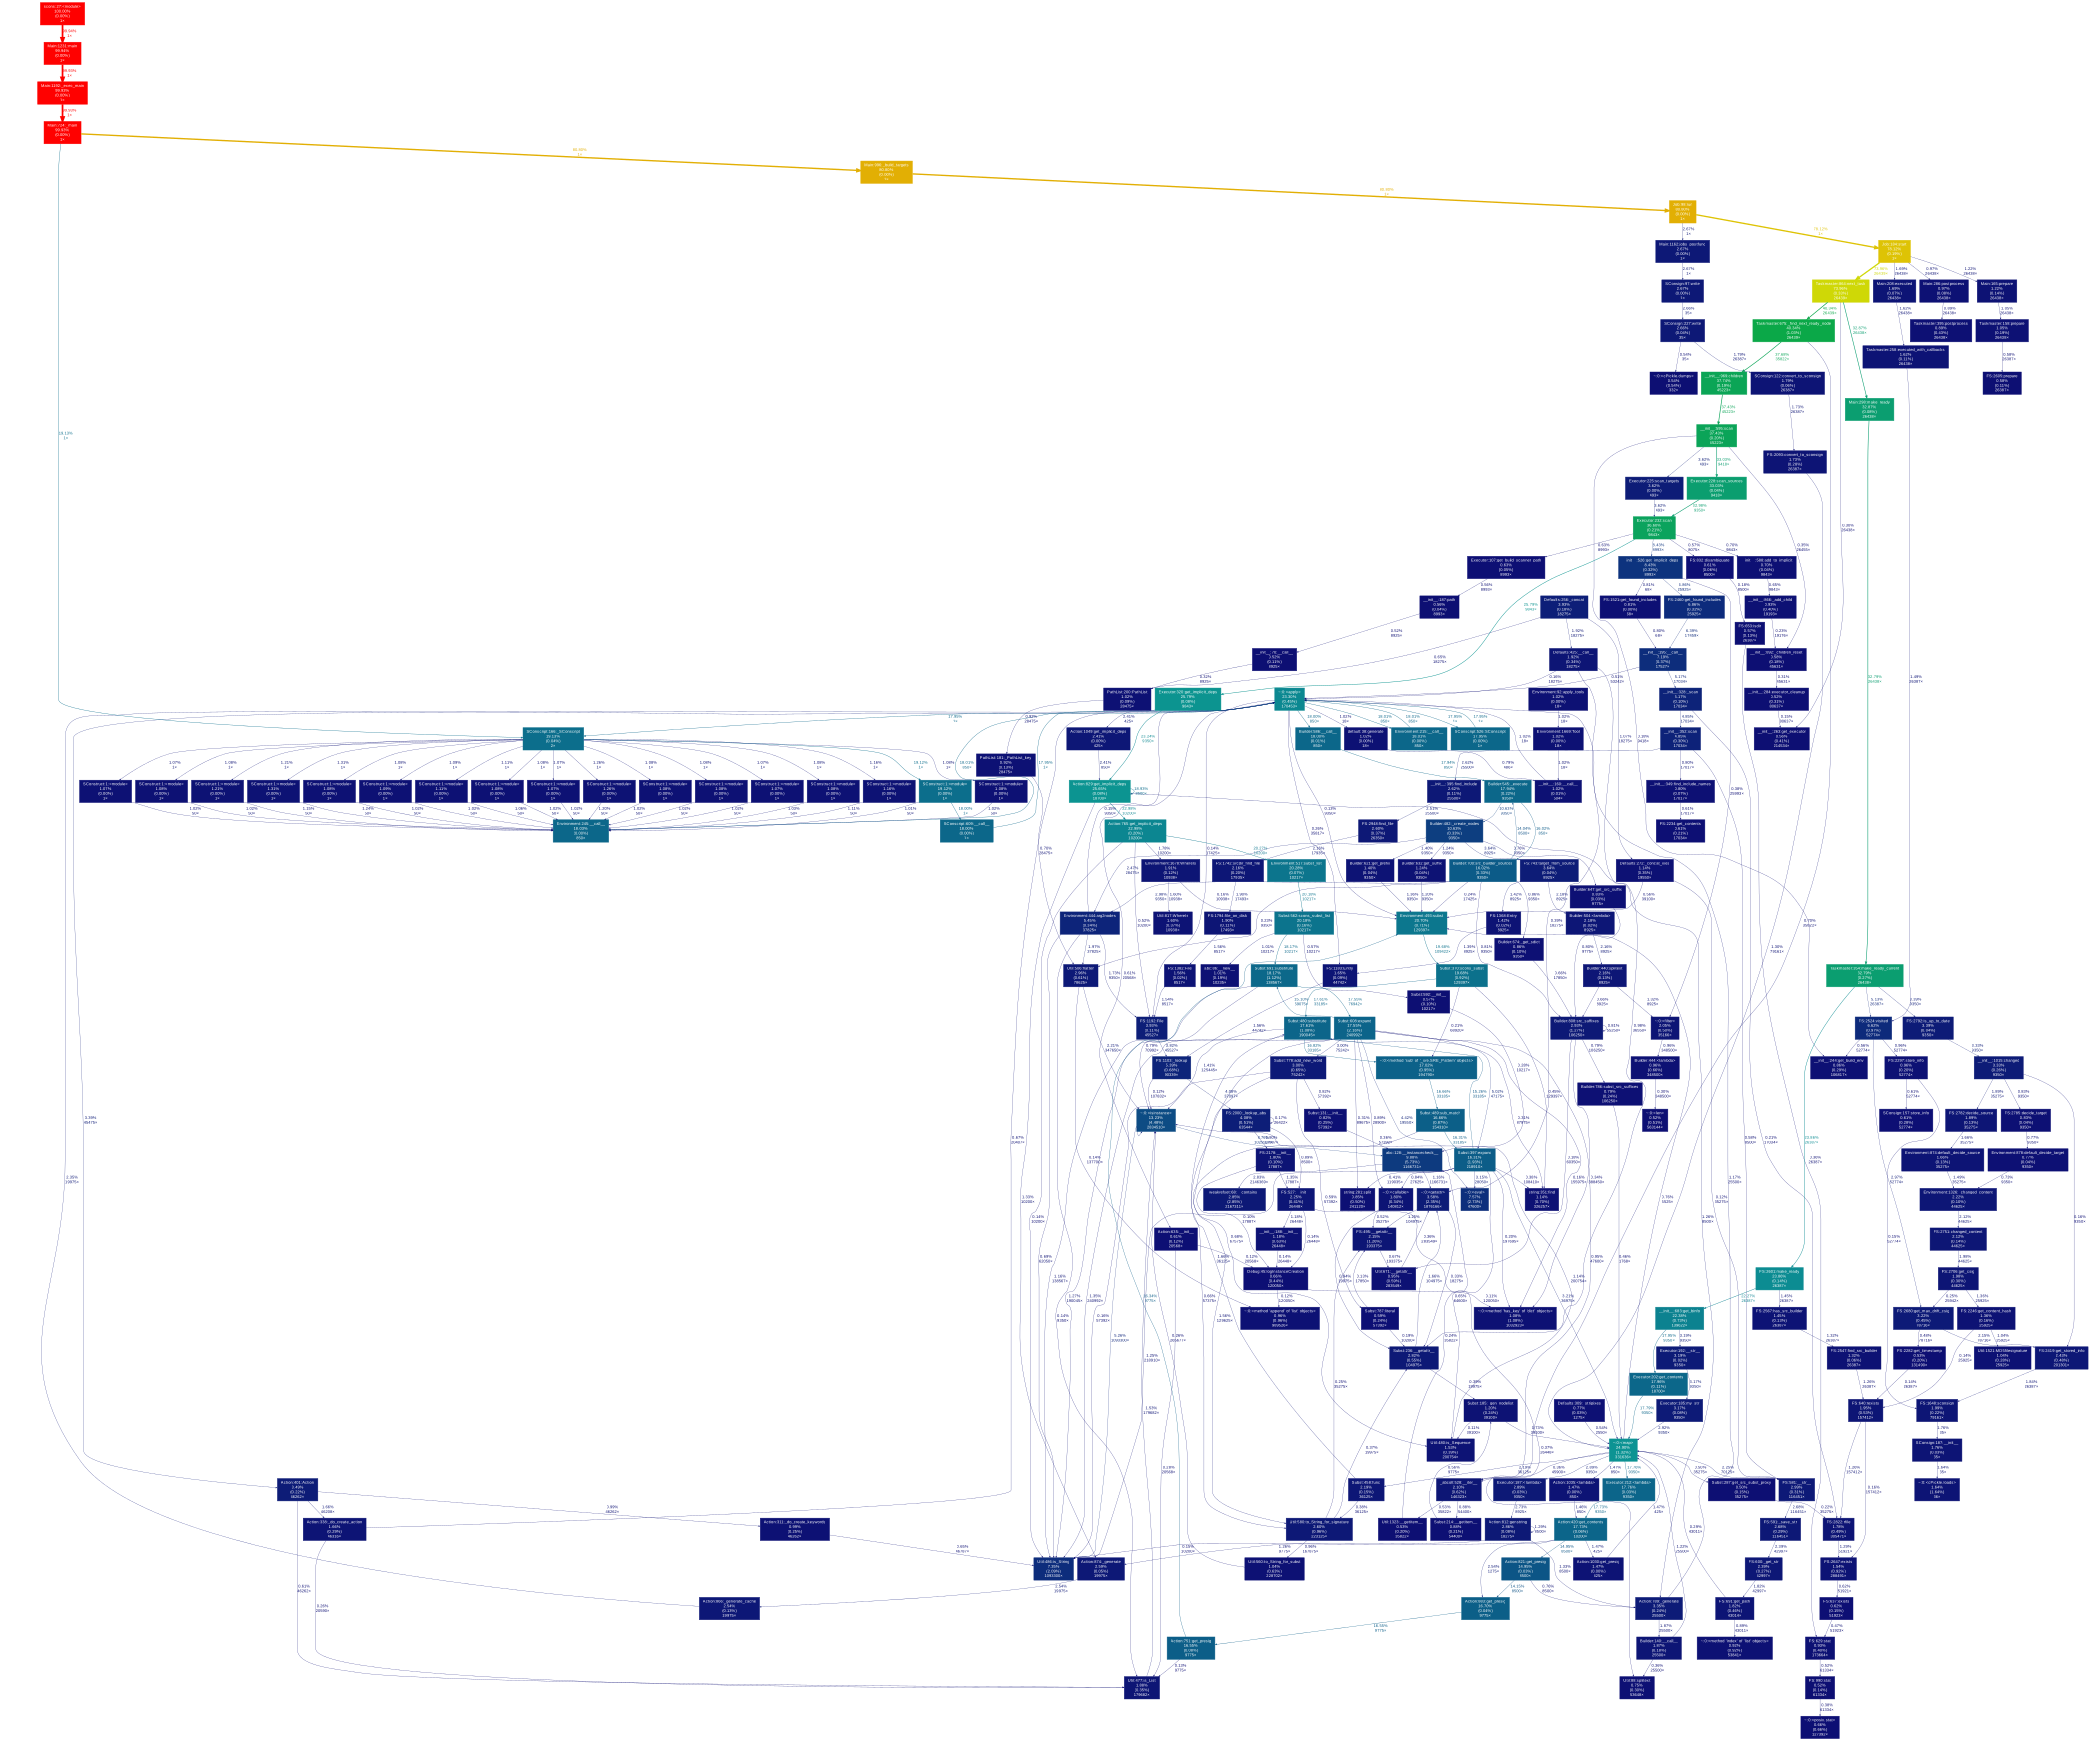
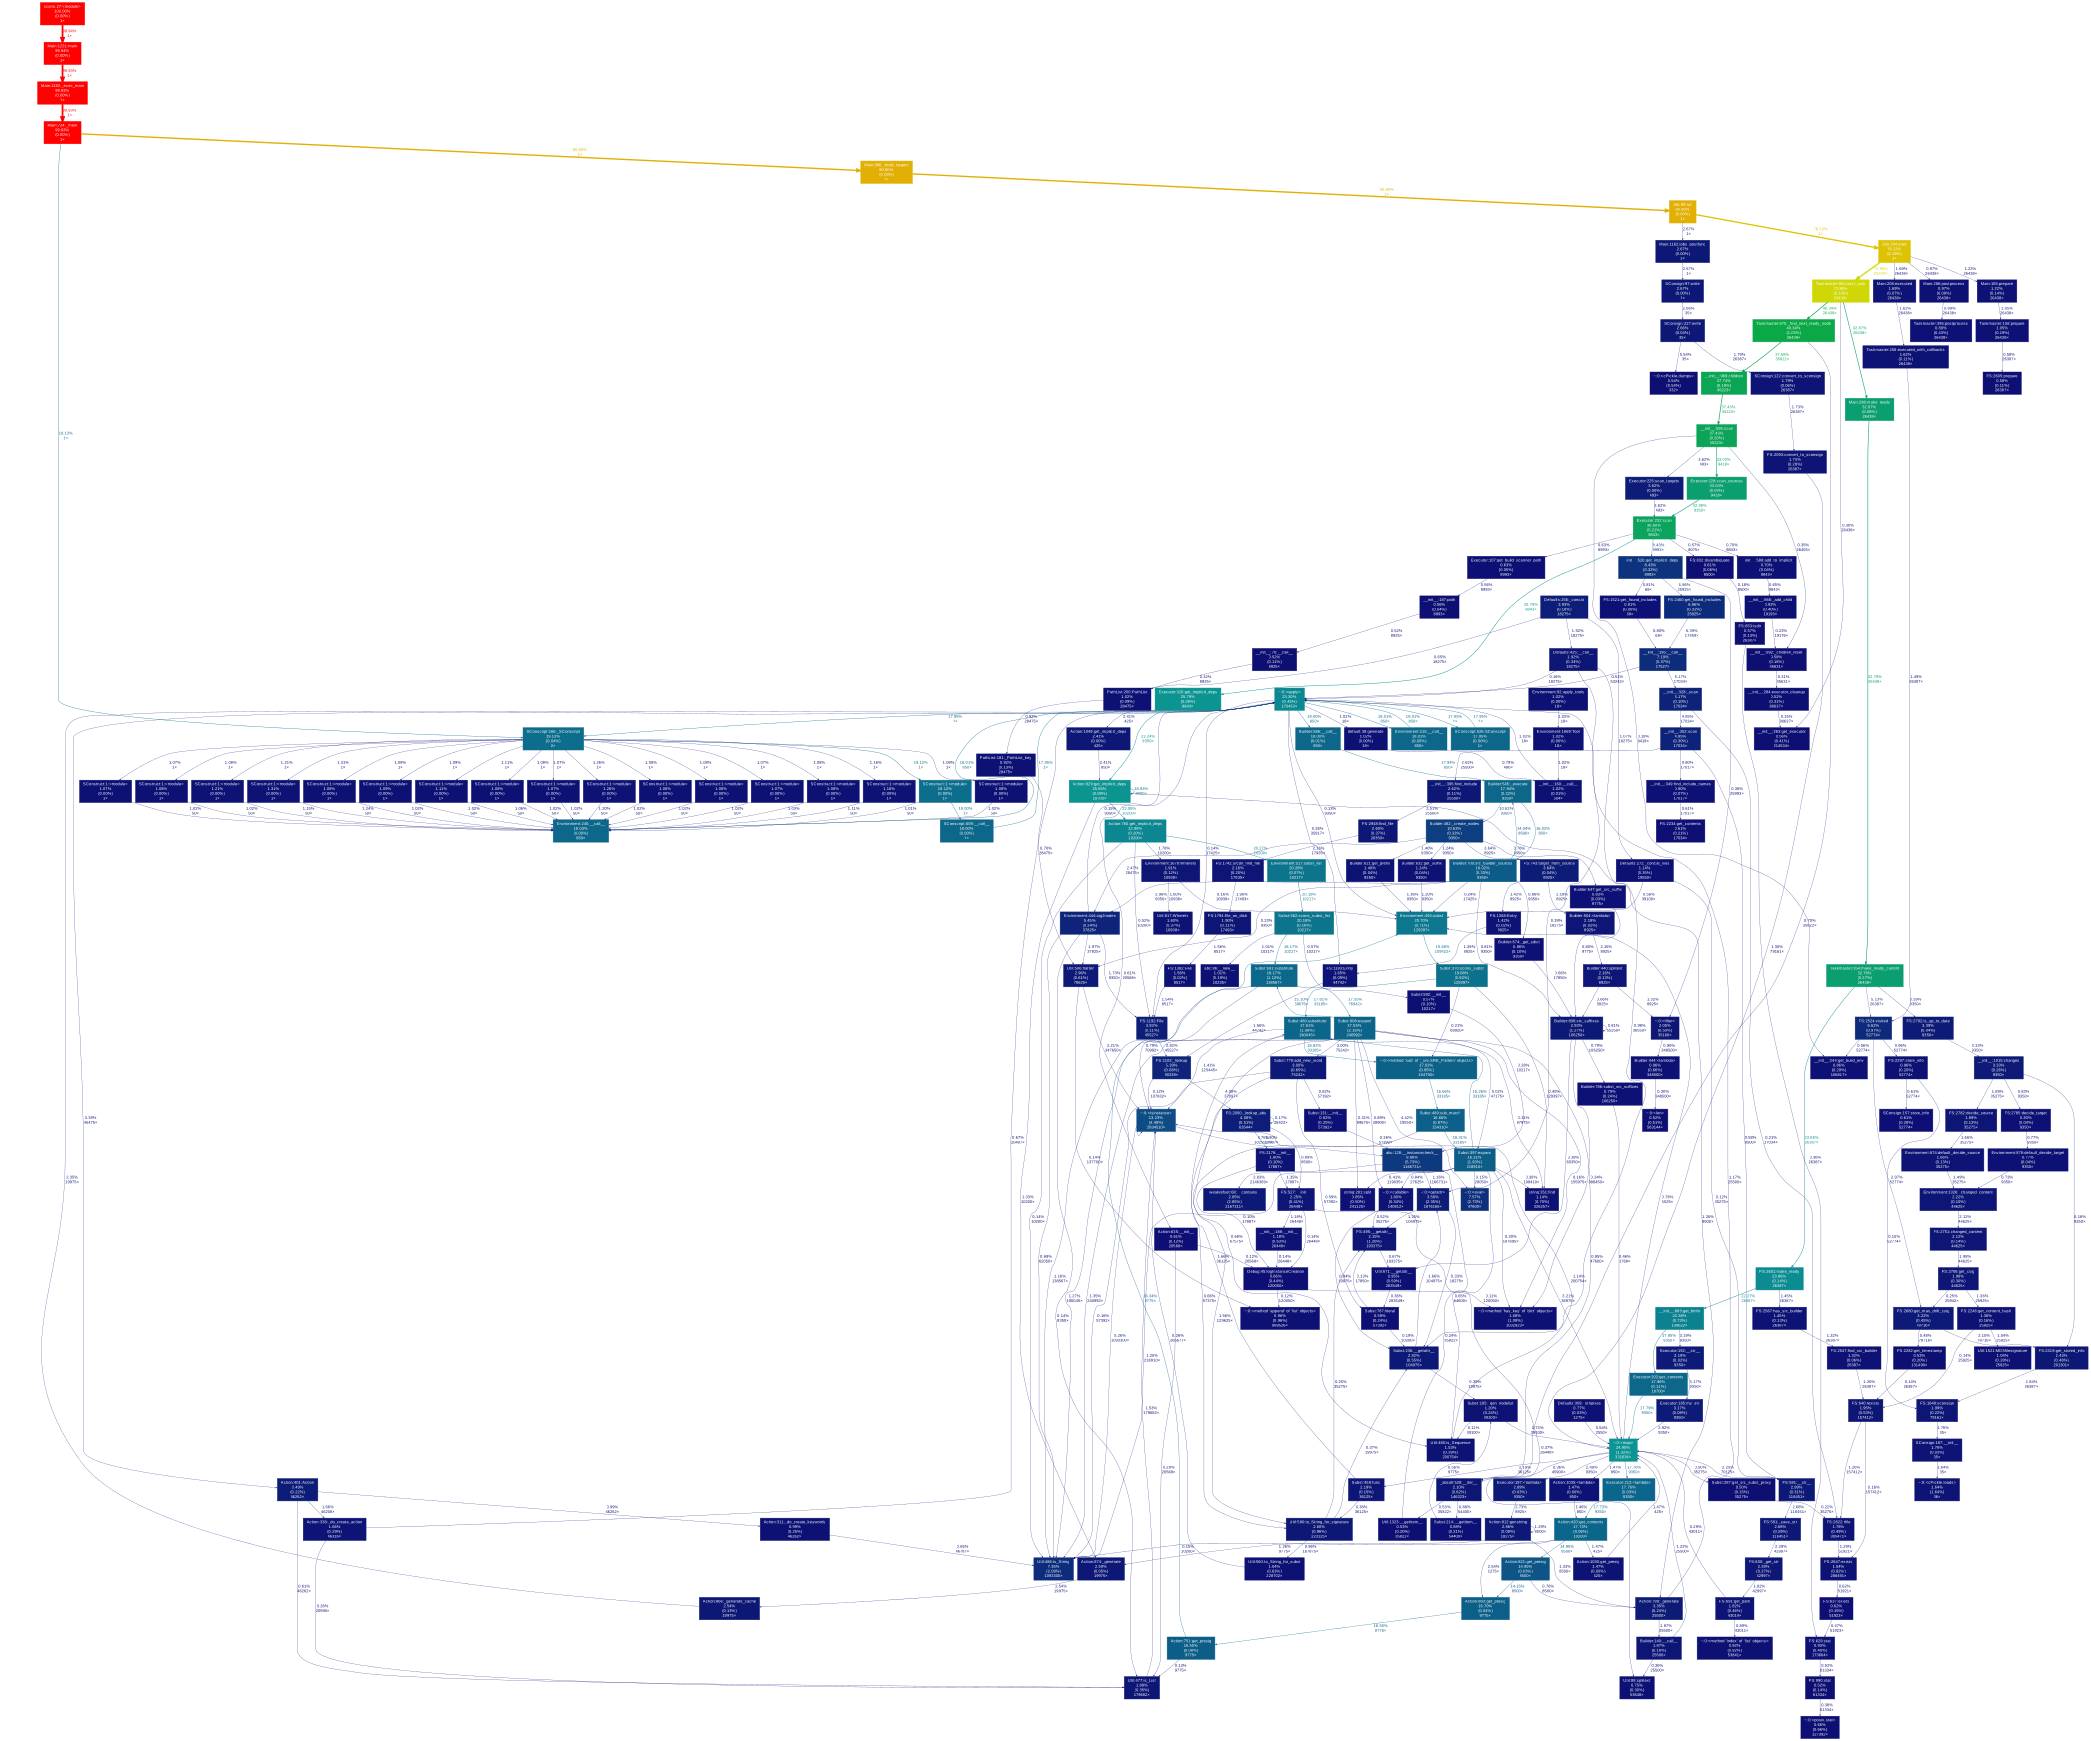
edge "Util:671:__getattr__ 0.95% (0.59%) 283549×" -> "~:0:<getattr> 3.58% (2.35%) 1876166×": now "Util:671:__getattr__ 0.95% (0.59%) 283549×" -> "Subst:787:literal 0.59% (0.24%) 57392×"
